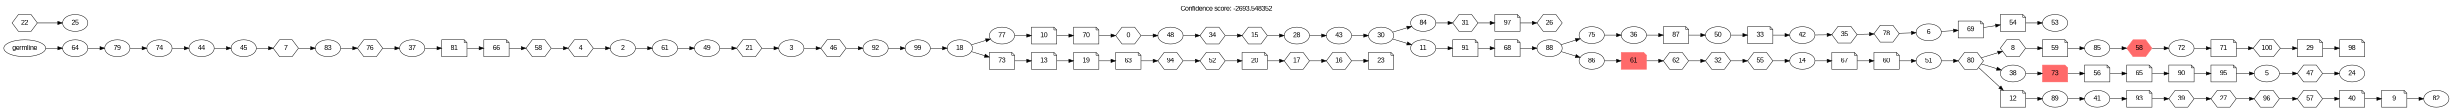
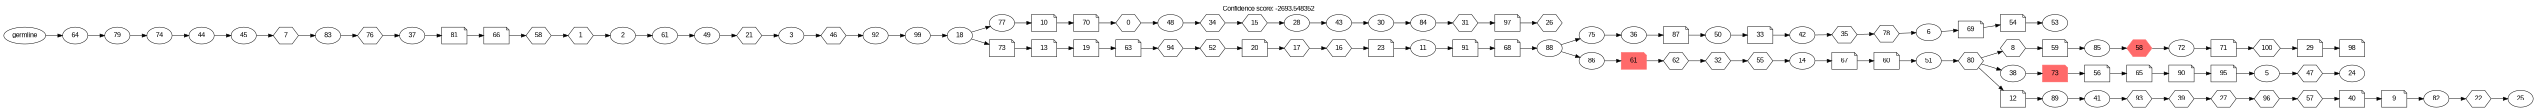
edge "30" -> "11": now "23" -> "11"
node "4": label "4" -> "1"
node "93": shape note -> hexagon
edge "82" -> "22": added
